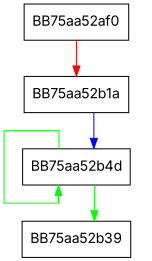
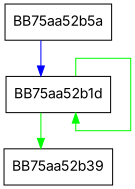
node "BB75aa52af0": removed
node "BB75aa52b1a": label "BB75aa52b1a" -> "BB75aa52b5a"
node "BB75aa52b4d": label "BB75aa52b4d" -> "BB75aa52b1d"
